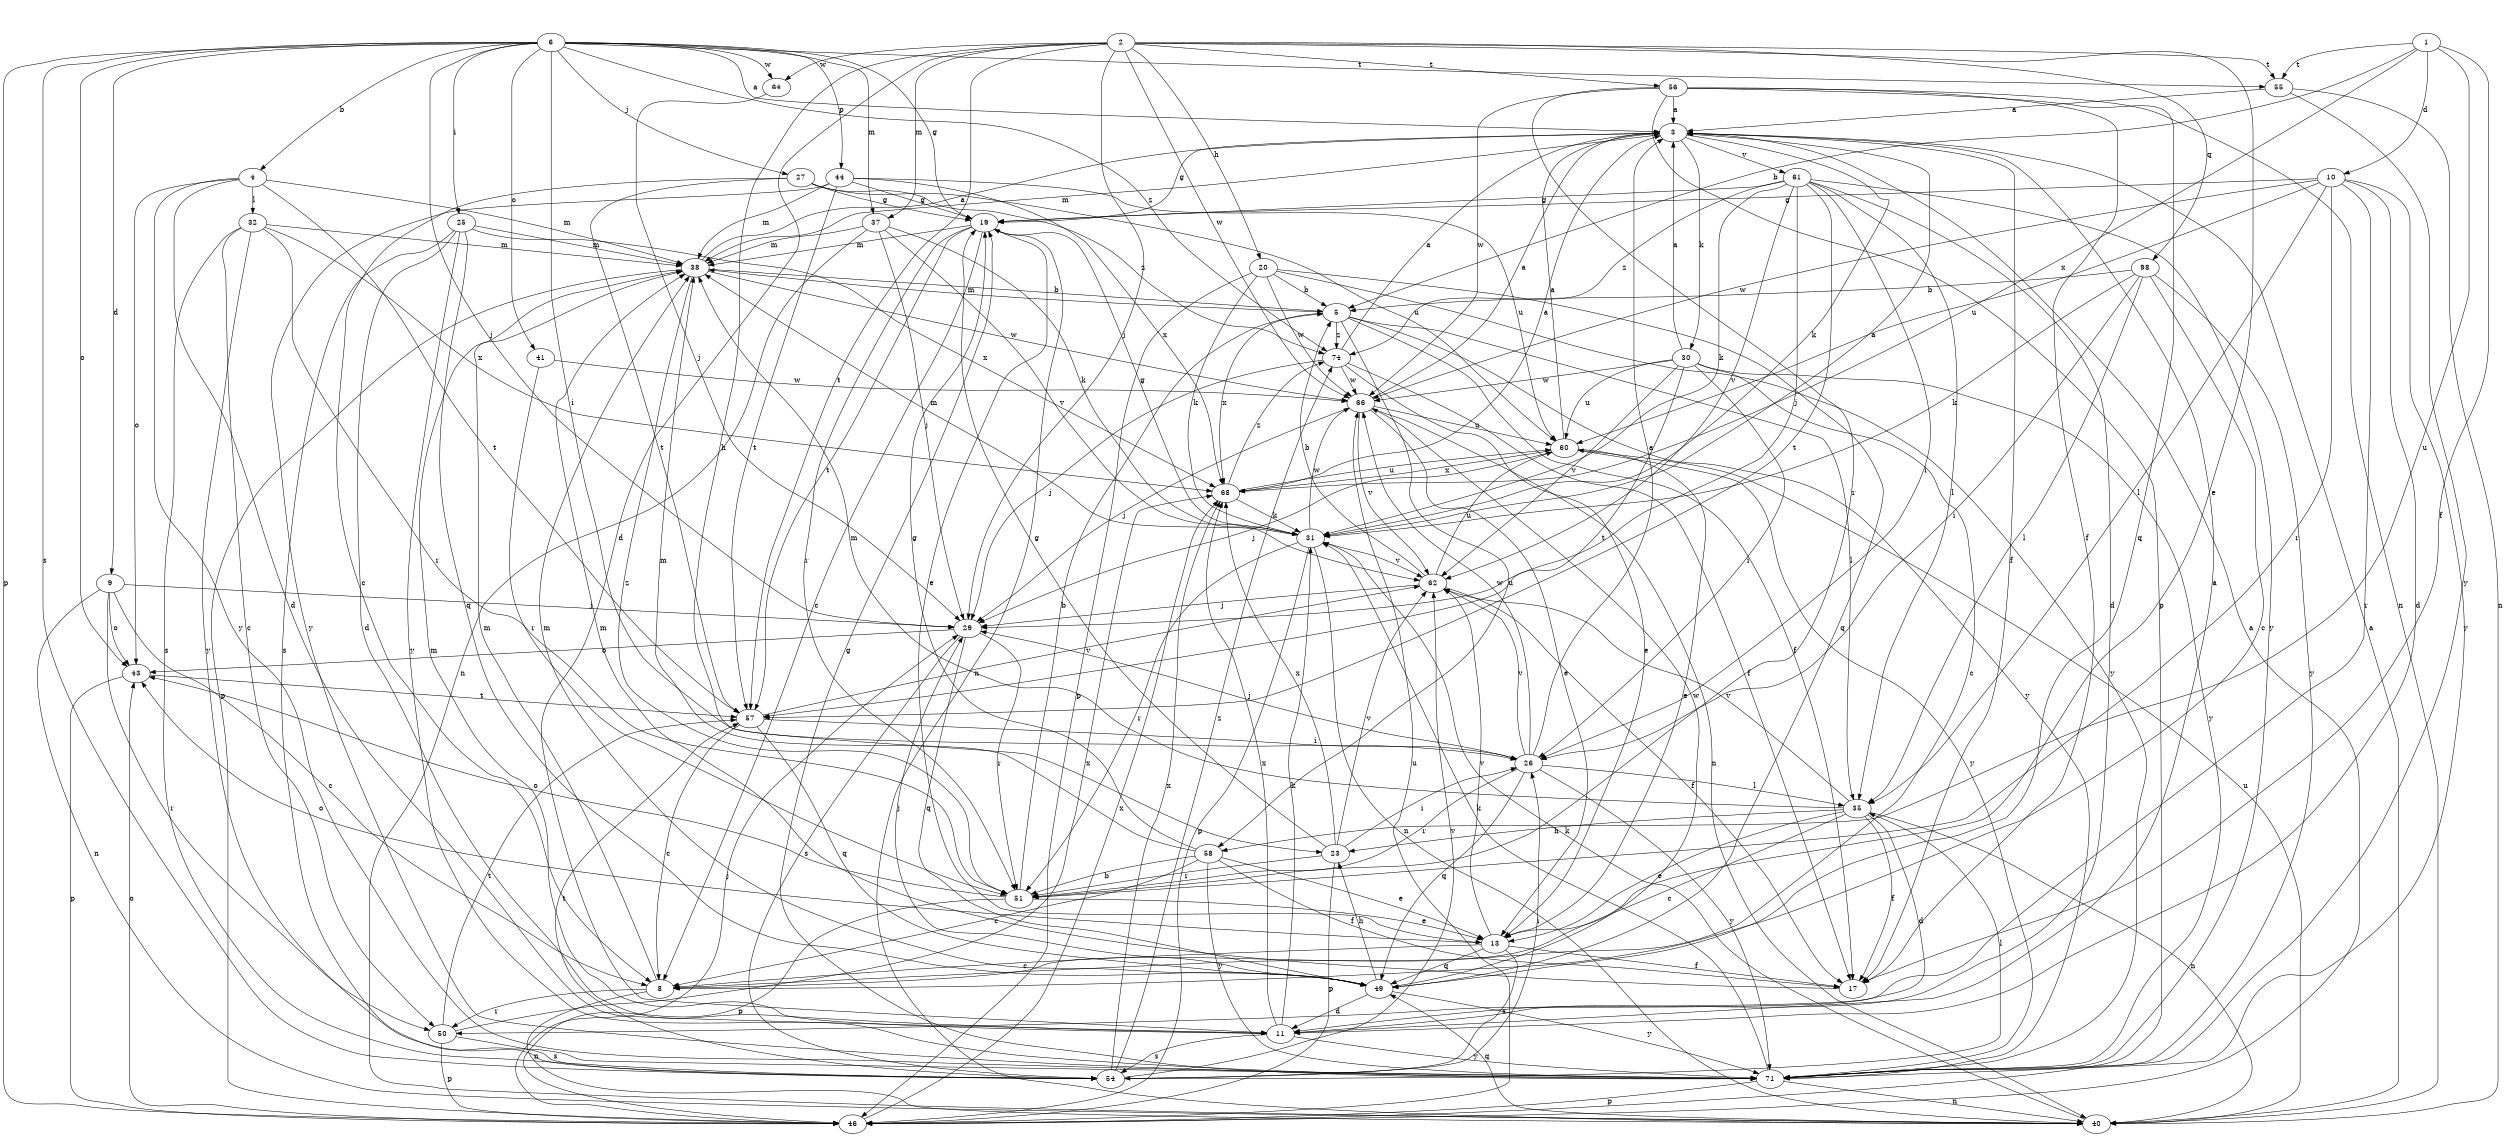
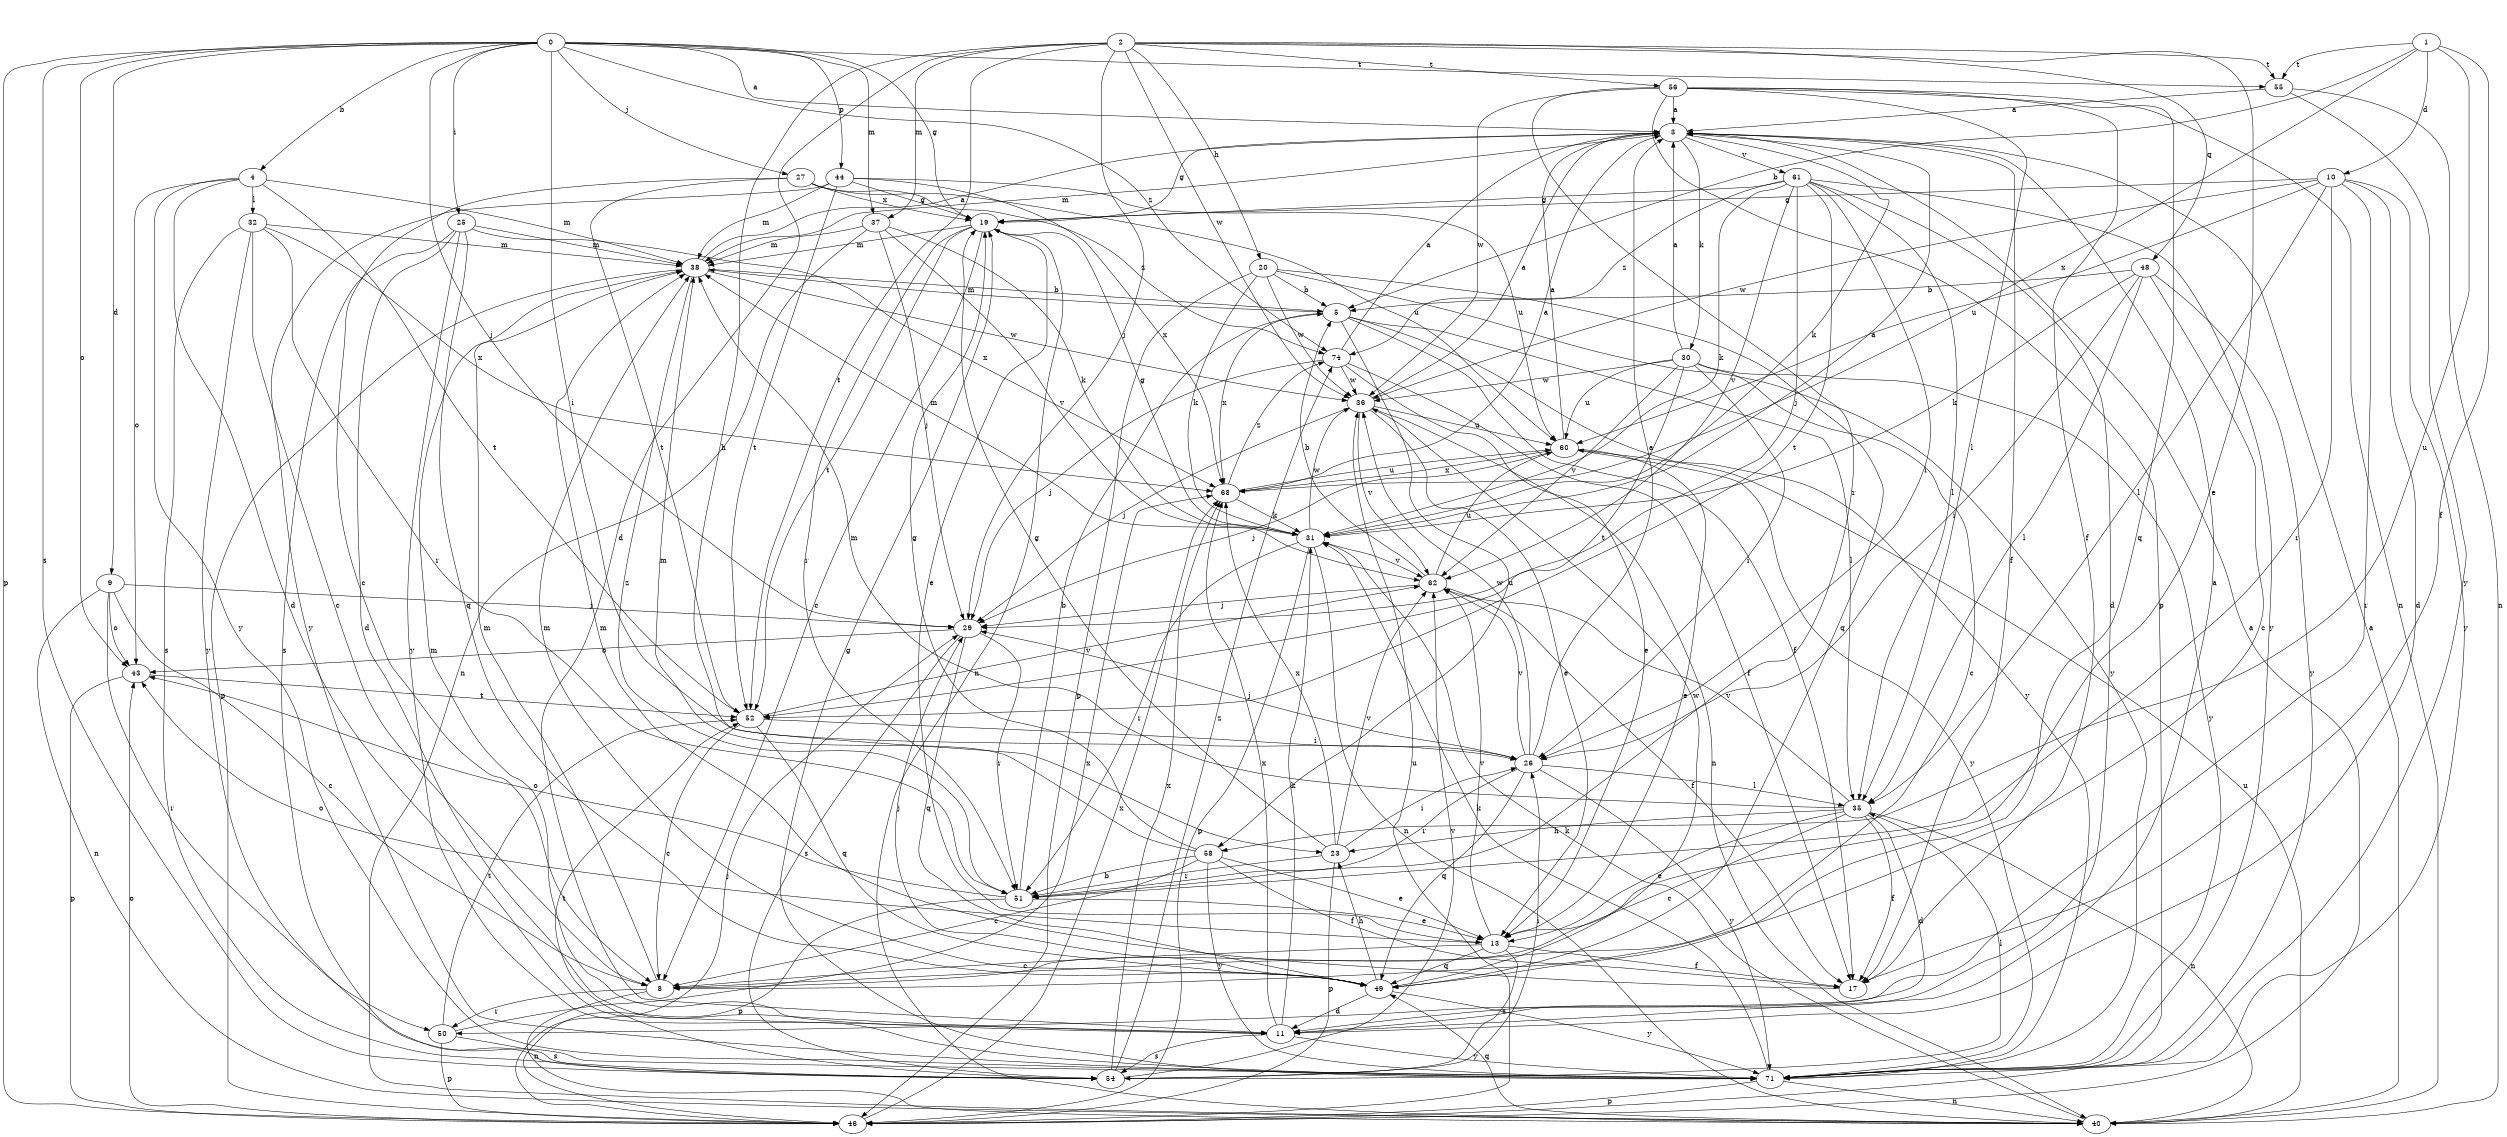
node "6": label "6" -> "0"
node "64": removed
edge "27" -> "19": label "g" -> "x"
node "98": label "98" -> "48"
edge "56" -> "35": added, label "l"
edge "5" -> "74": removed, label "z"
node "41": removed
node "66": label "66" -> "36"
edge "32" -> "50": now "32" -> "8"
node "57": label "57" -> "52"
